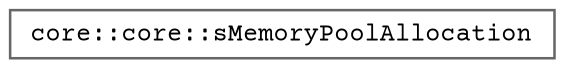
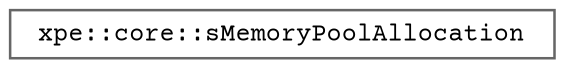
node "core::core::sMemoryPoolAllocation": label "core::core::sMemoryPoolAllocation" -> "xpe::core::sMemoryPoolAllocation"
